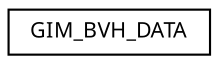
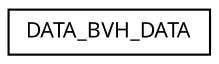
node "GIM_BVH_DATA": label "GIM_BVH_DATA" -> "DATA_BVH_DATA"
